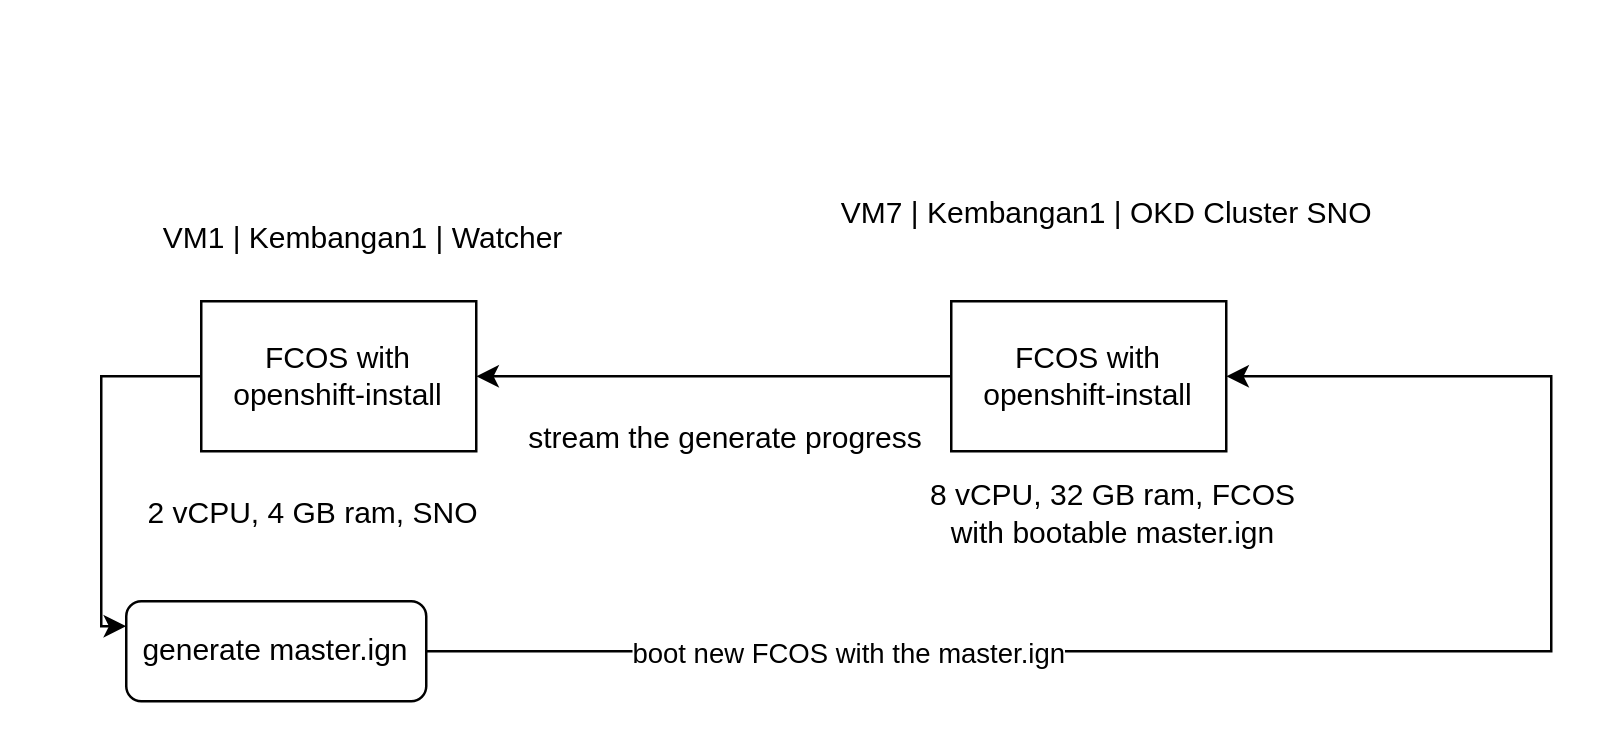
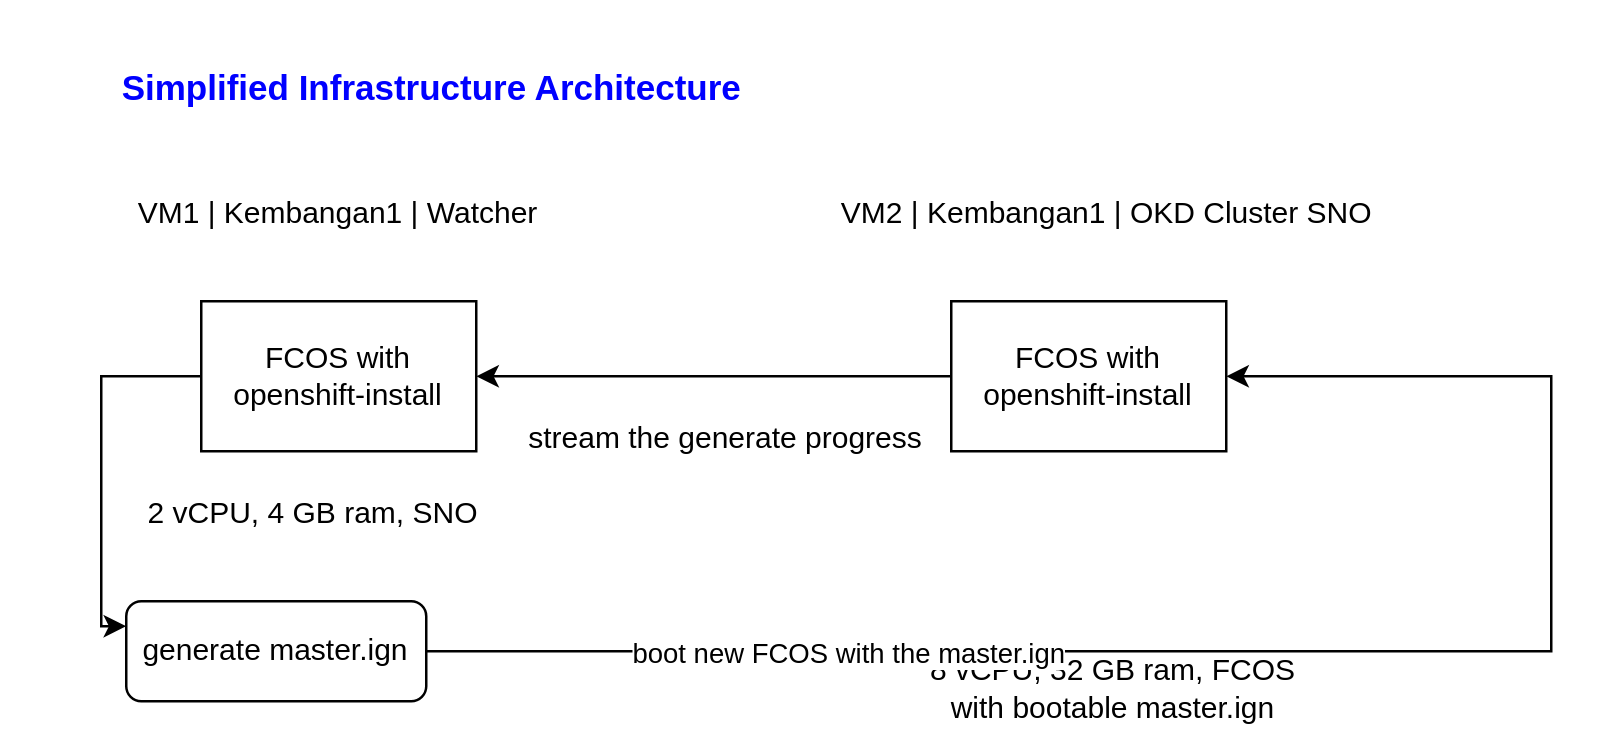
node "Simplified Infrastructure Architecture": added
node "VM7 | Kembangan1 | OKD Cluster SNO": label "VM7 | Kembangan1 | OKD Cluster SNO" -> "VM2 | Kembangan1 | OKD Cluster SNO"
node "VM1 | Kembangan1 | Watcher": moved (364, 239) -> (339, 214)
node "8 vCPU, 32 GB ram, FCOS with bootable master.ign": moved (1114, 514) -> (1114, 689)
